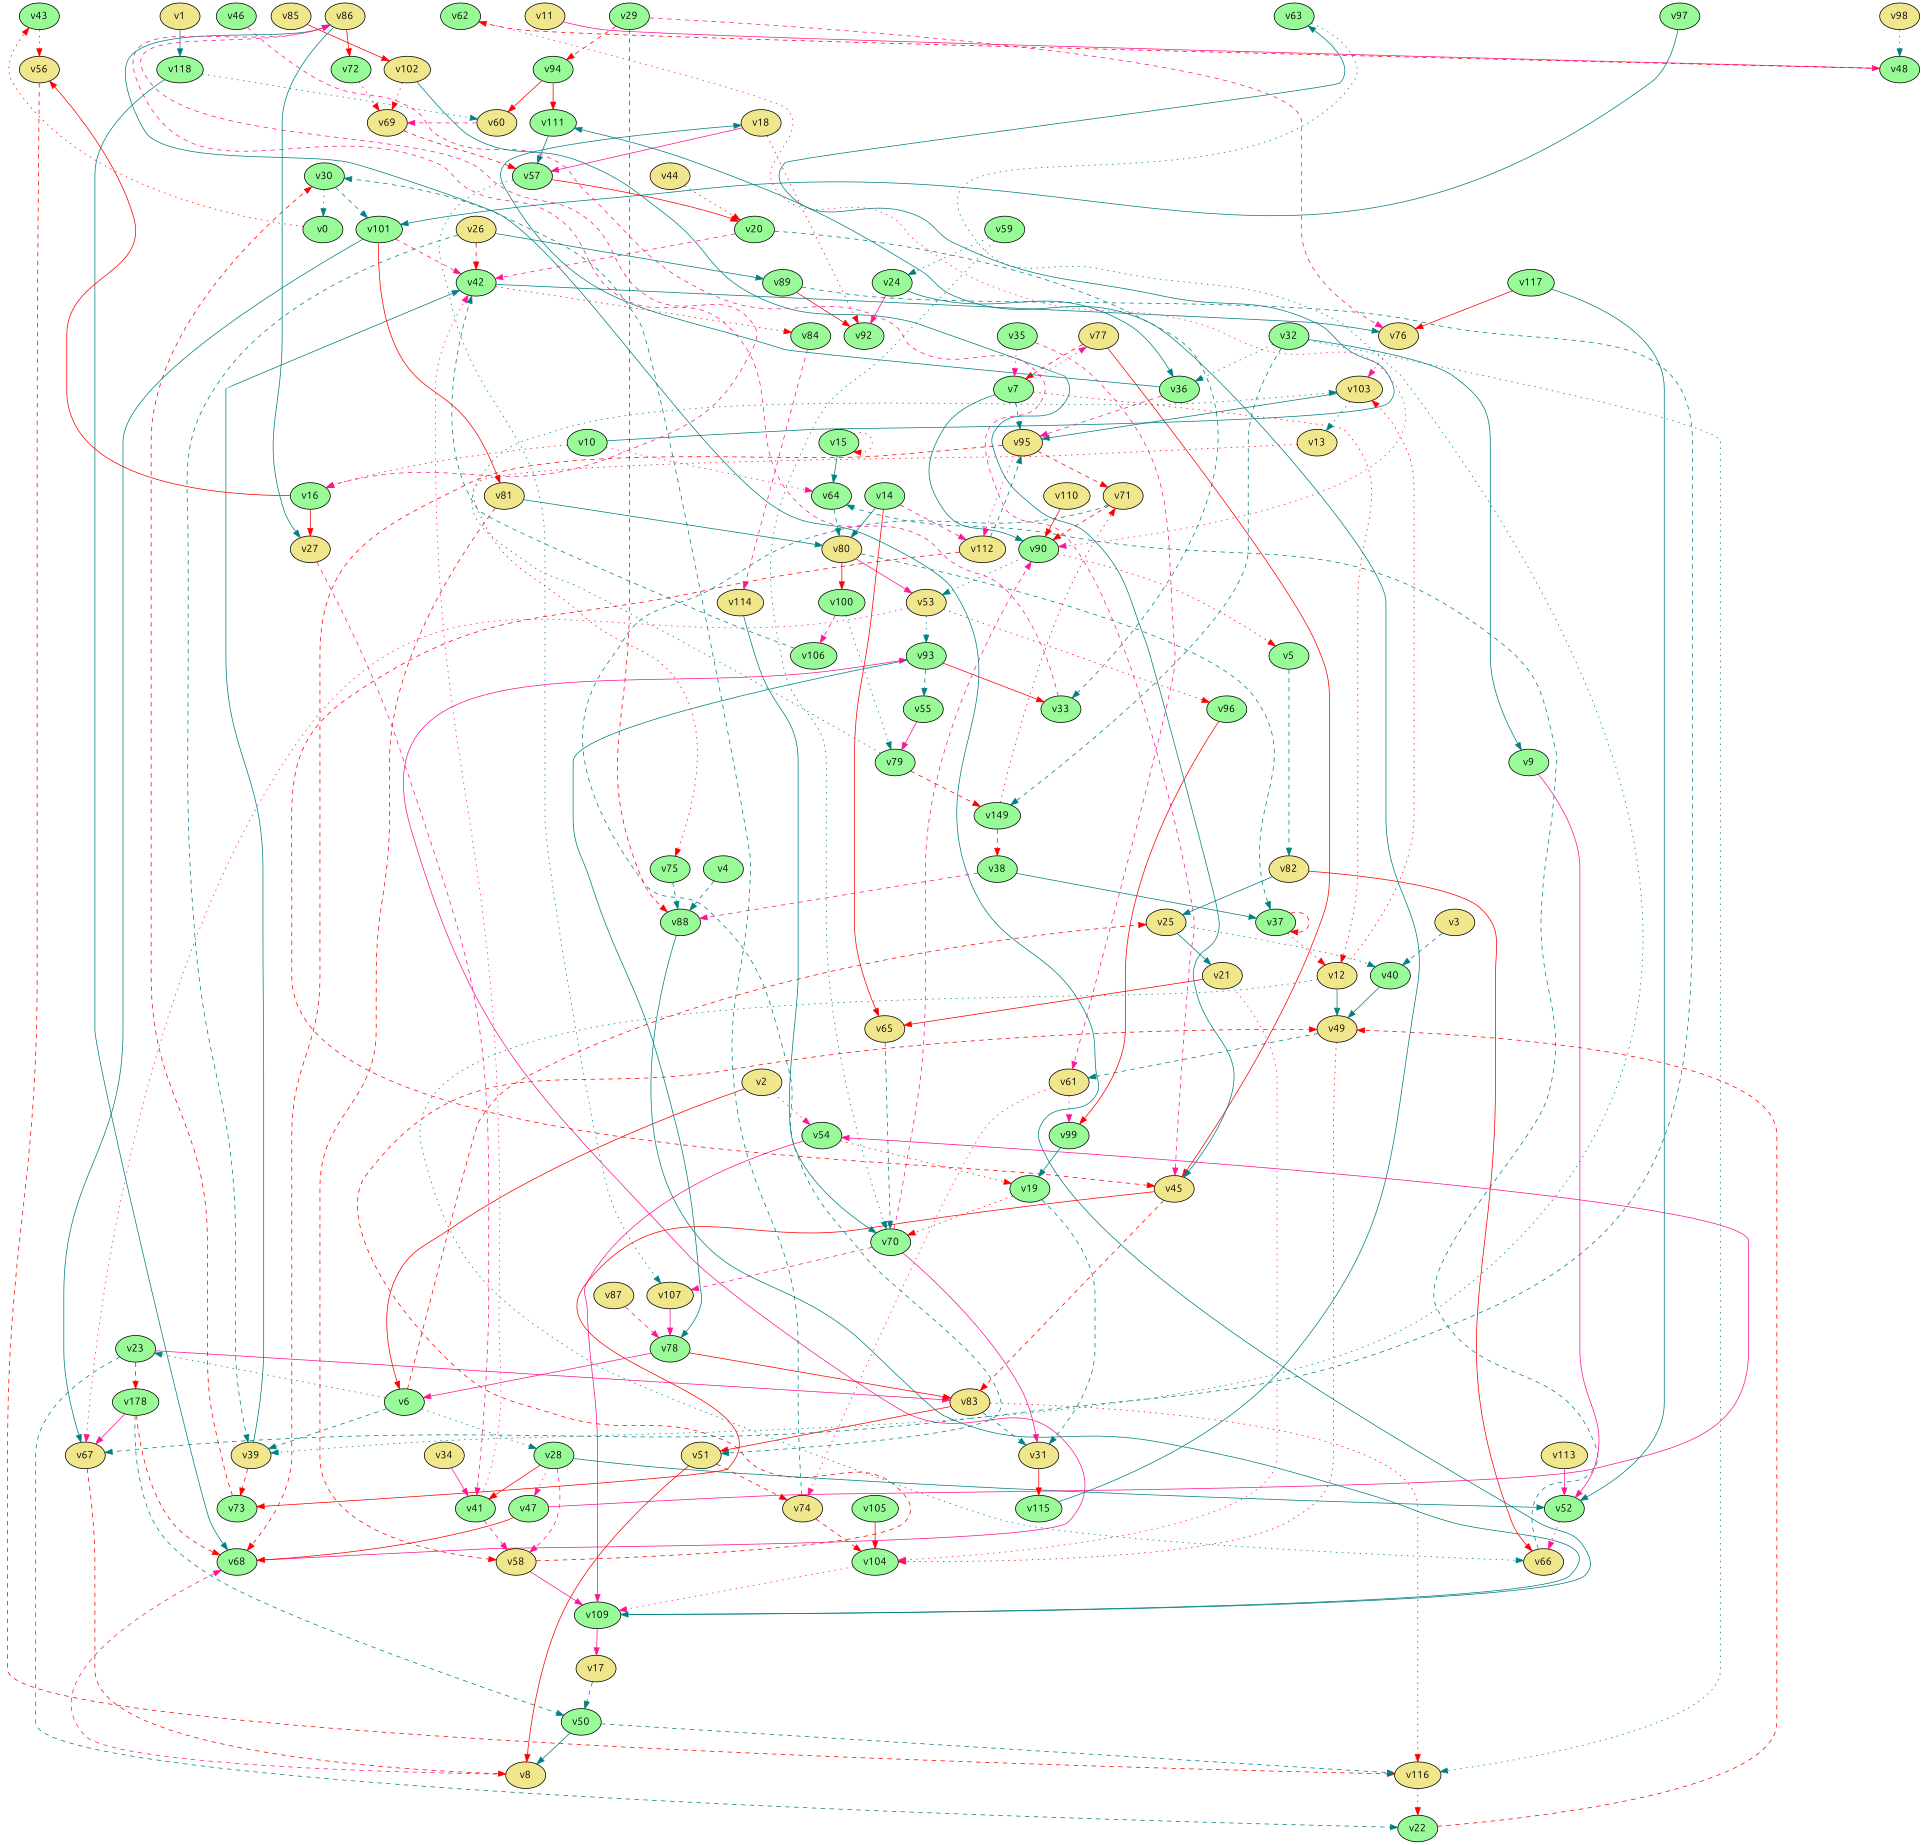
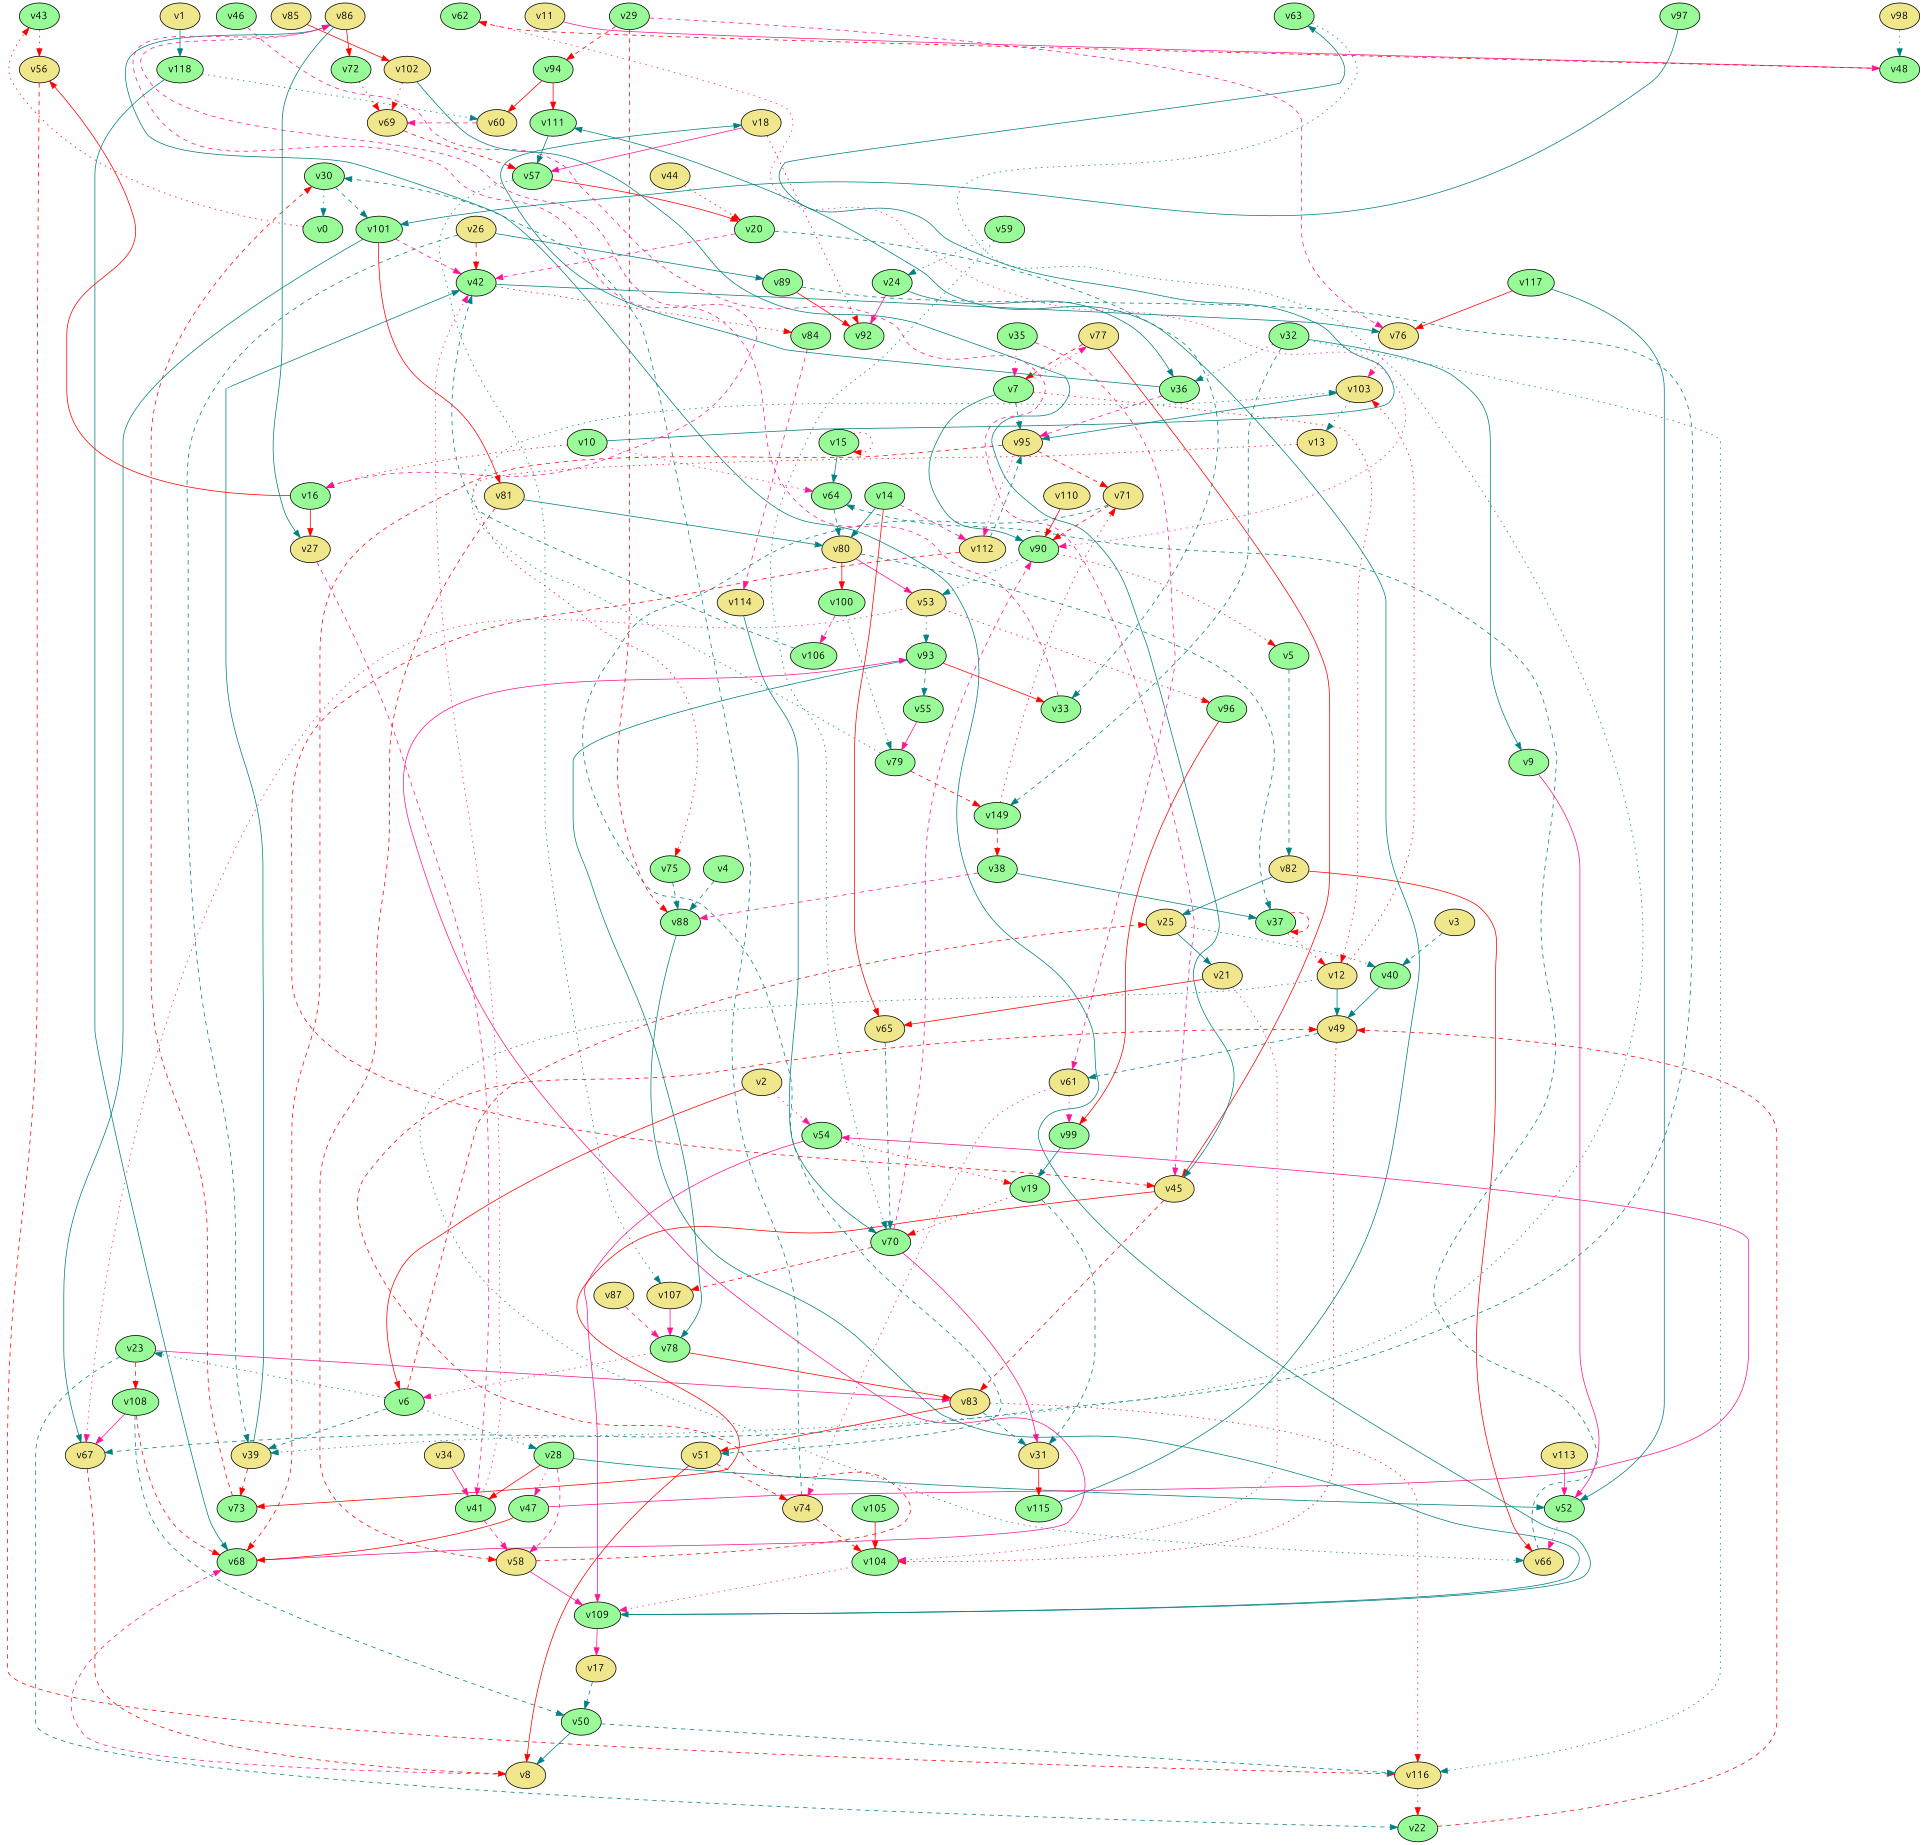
edge "v70" -> "v107": color deeppink -> red
edge "v78" -> "v6": style solid -> dotted
node "v178": label "v178" -> "v108"
